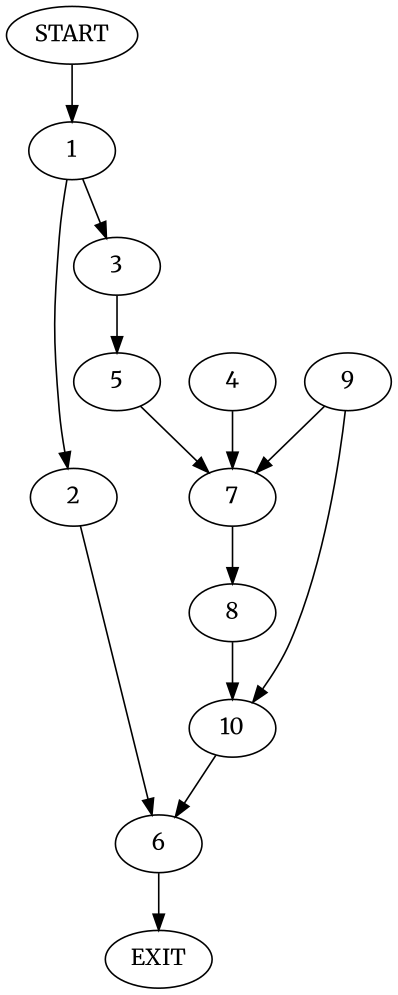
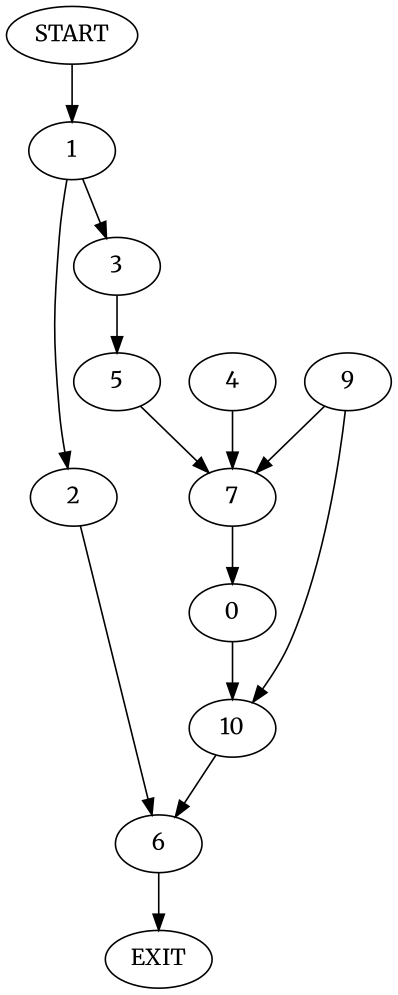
node "8": label "8" -> "0"
